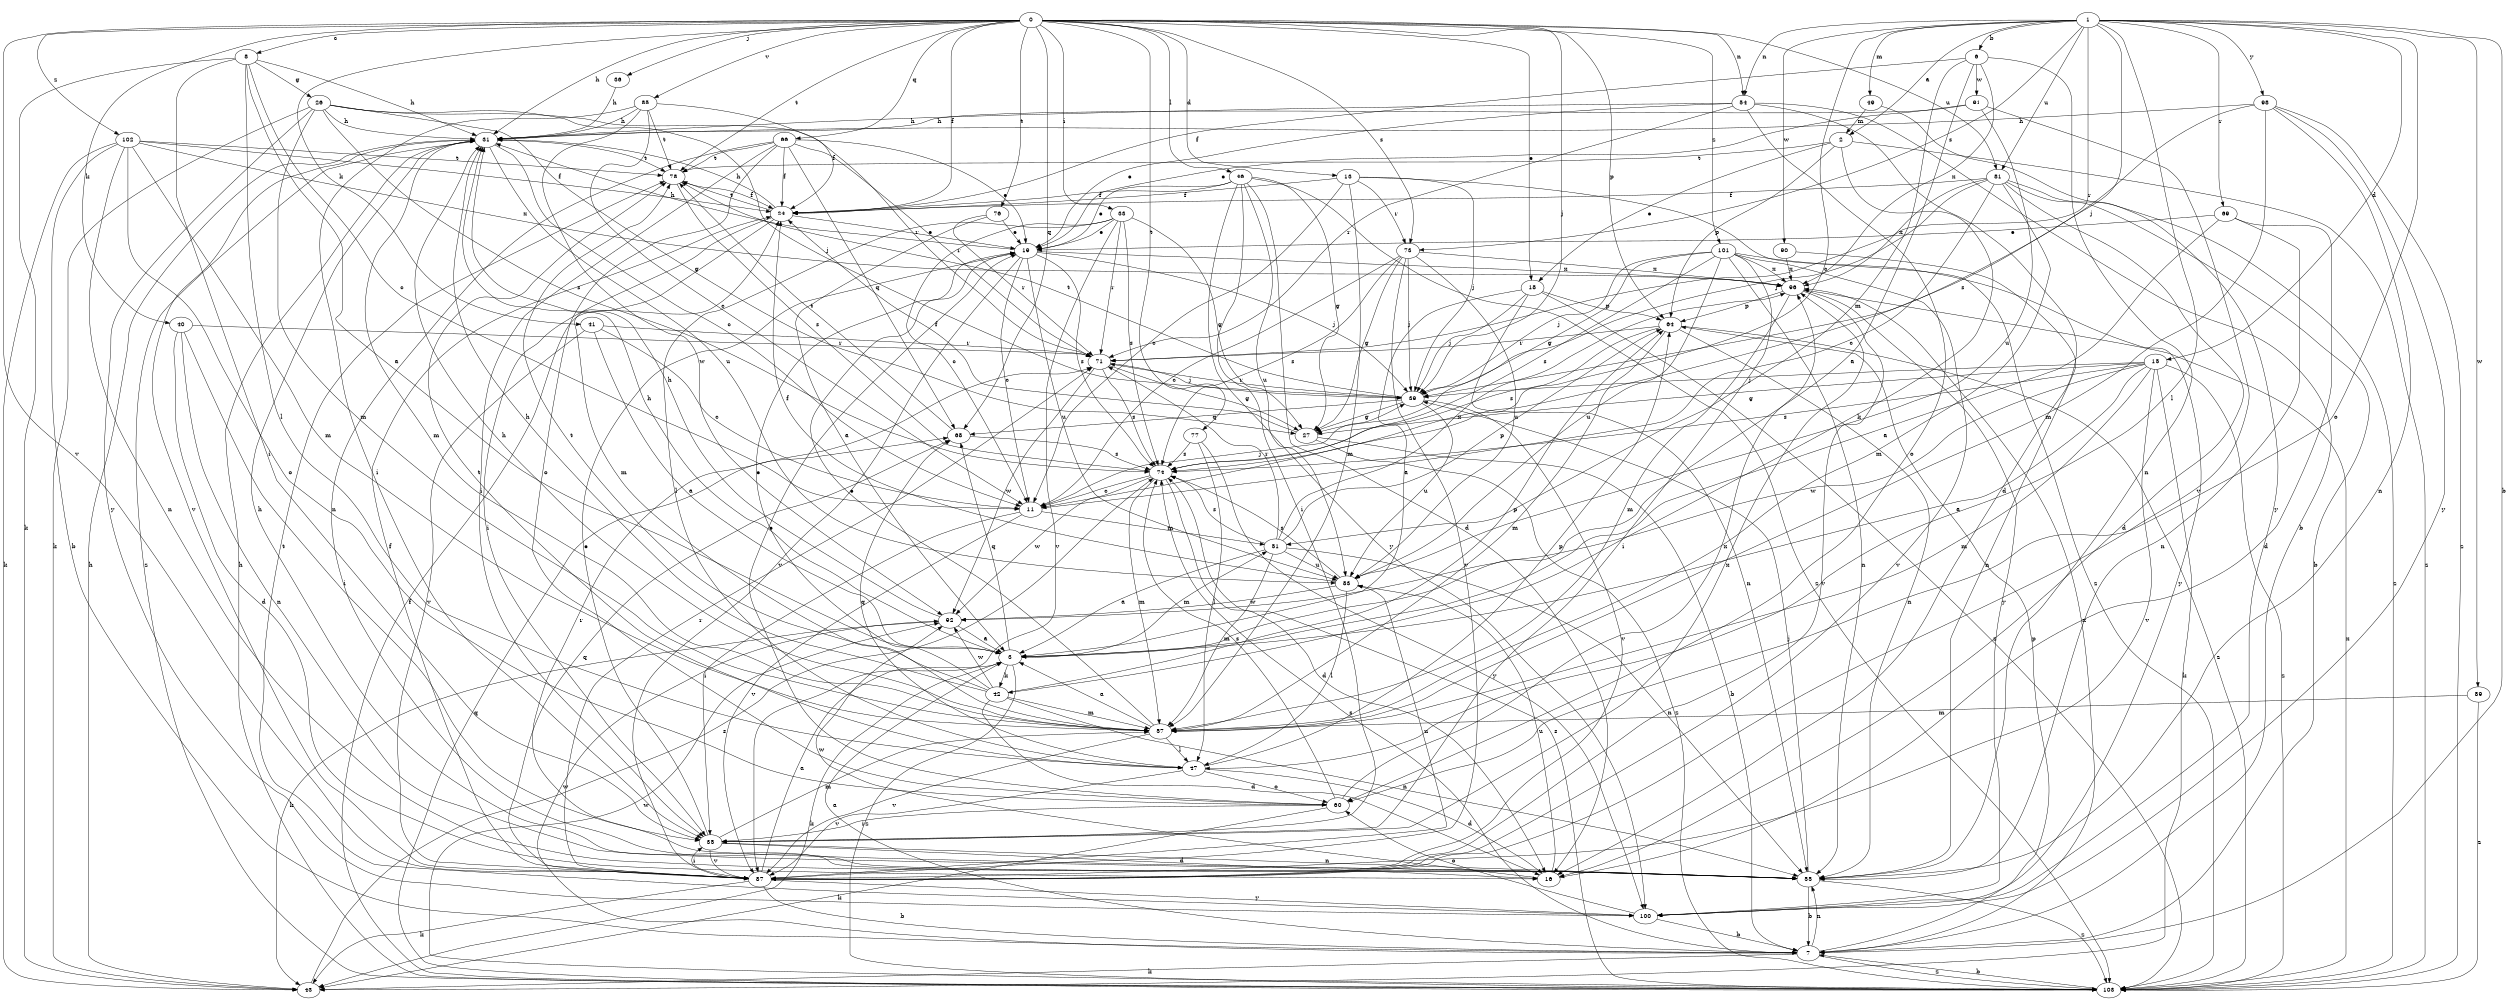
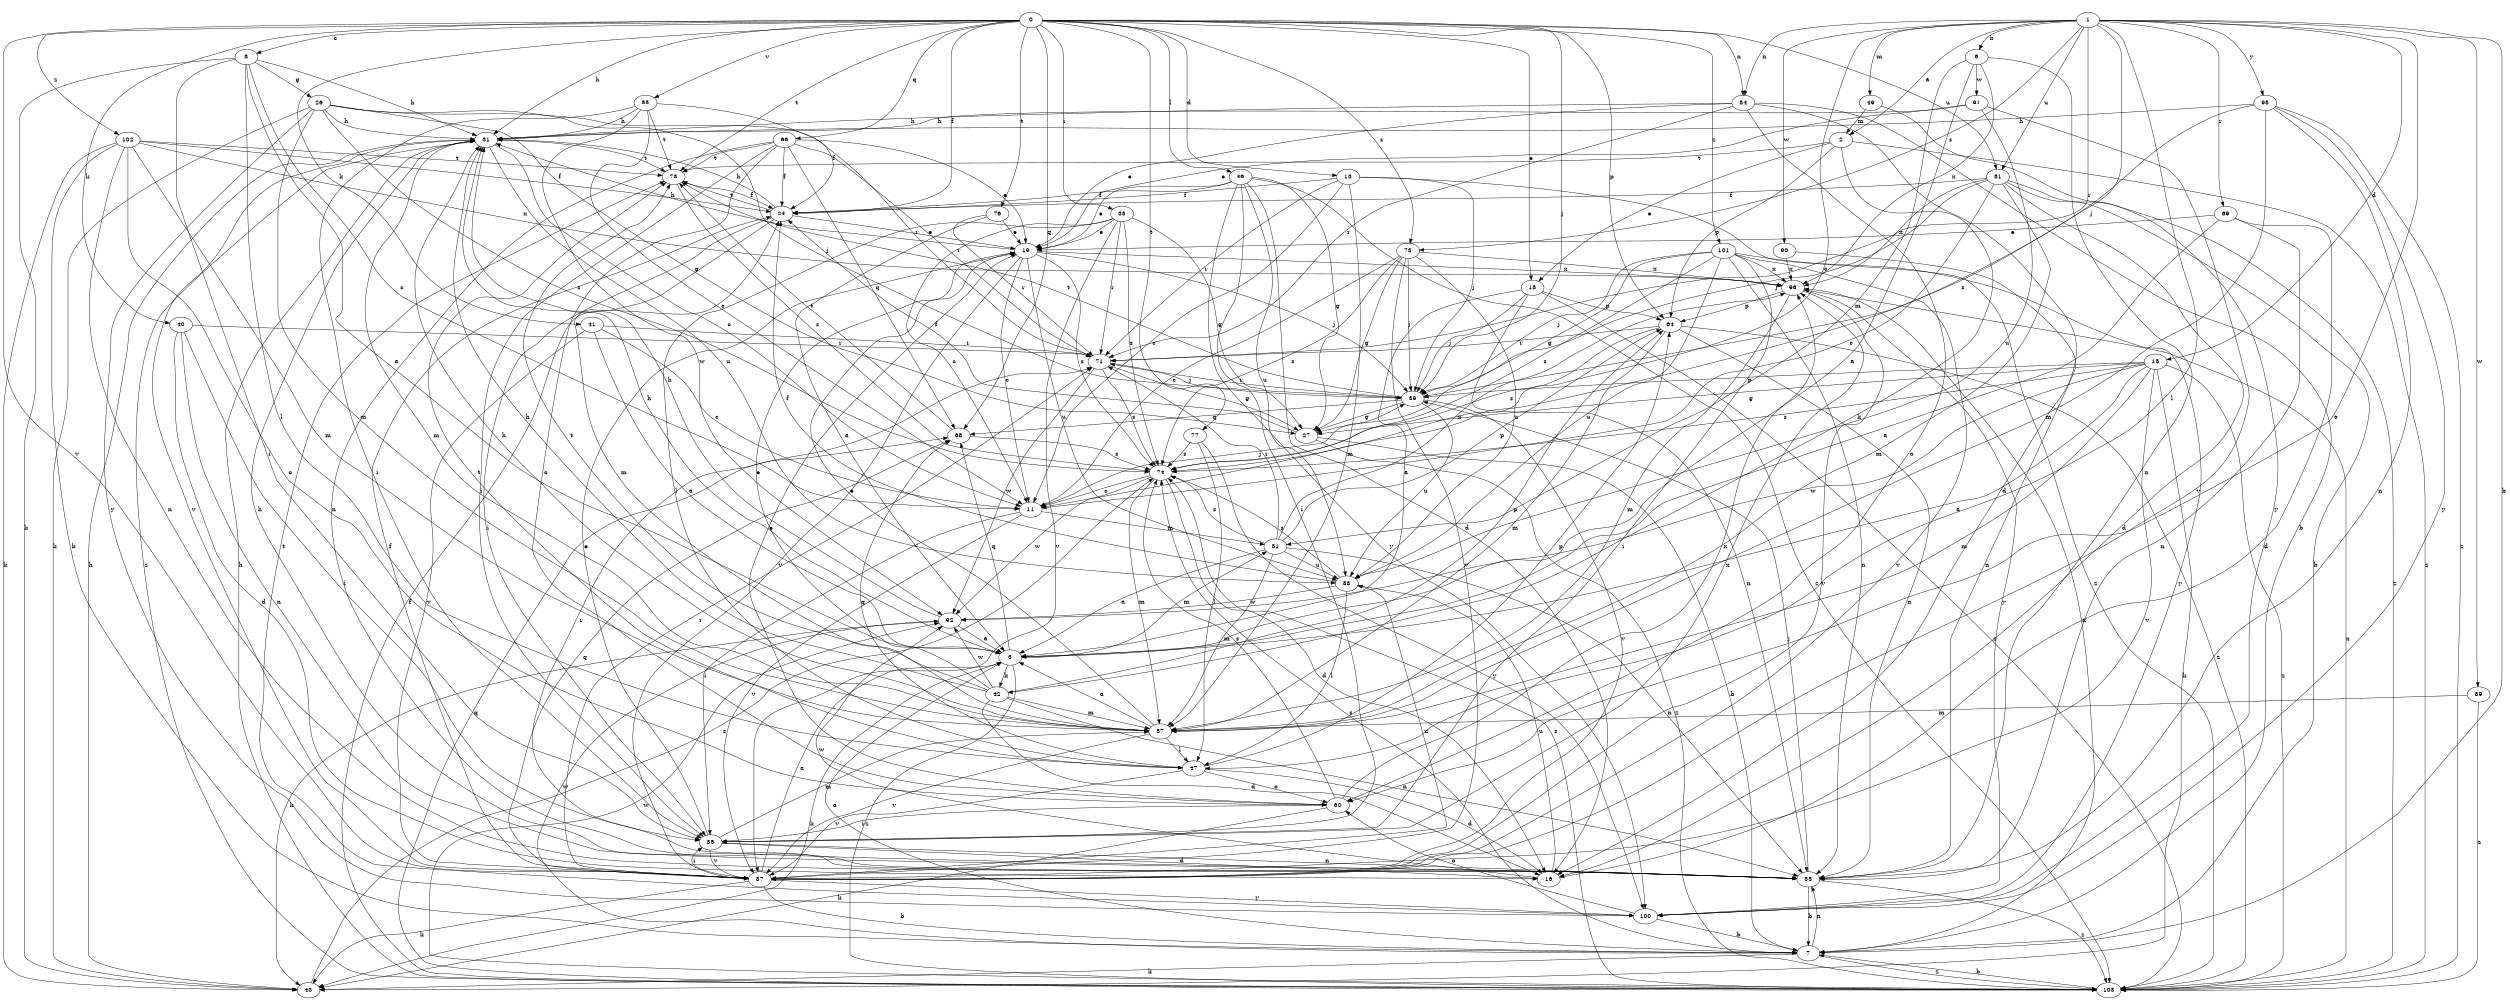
node "36": removed
edge "6" -> "24": removed, label "f"
edge "13" -> "73": now "13" -> "71"
edge "15" -> "39": label "j" -> "p"
edge "7" -> "64": removed, label "p"
